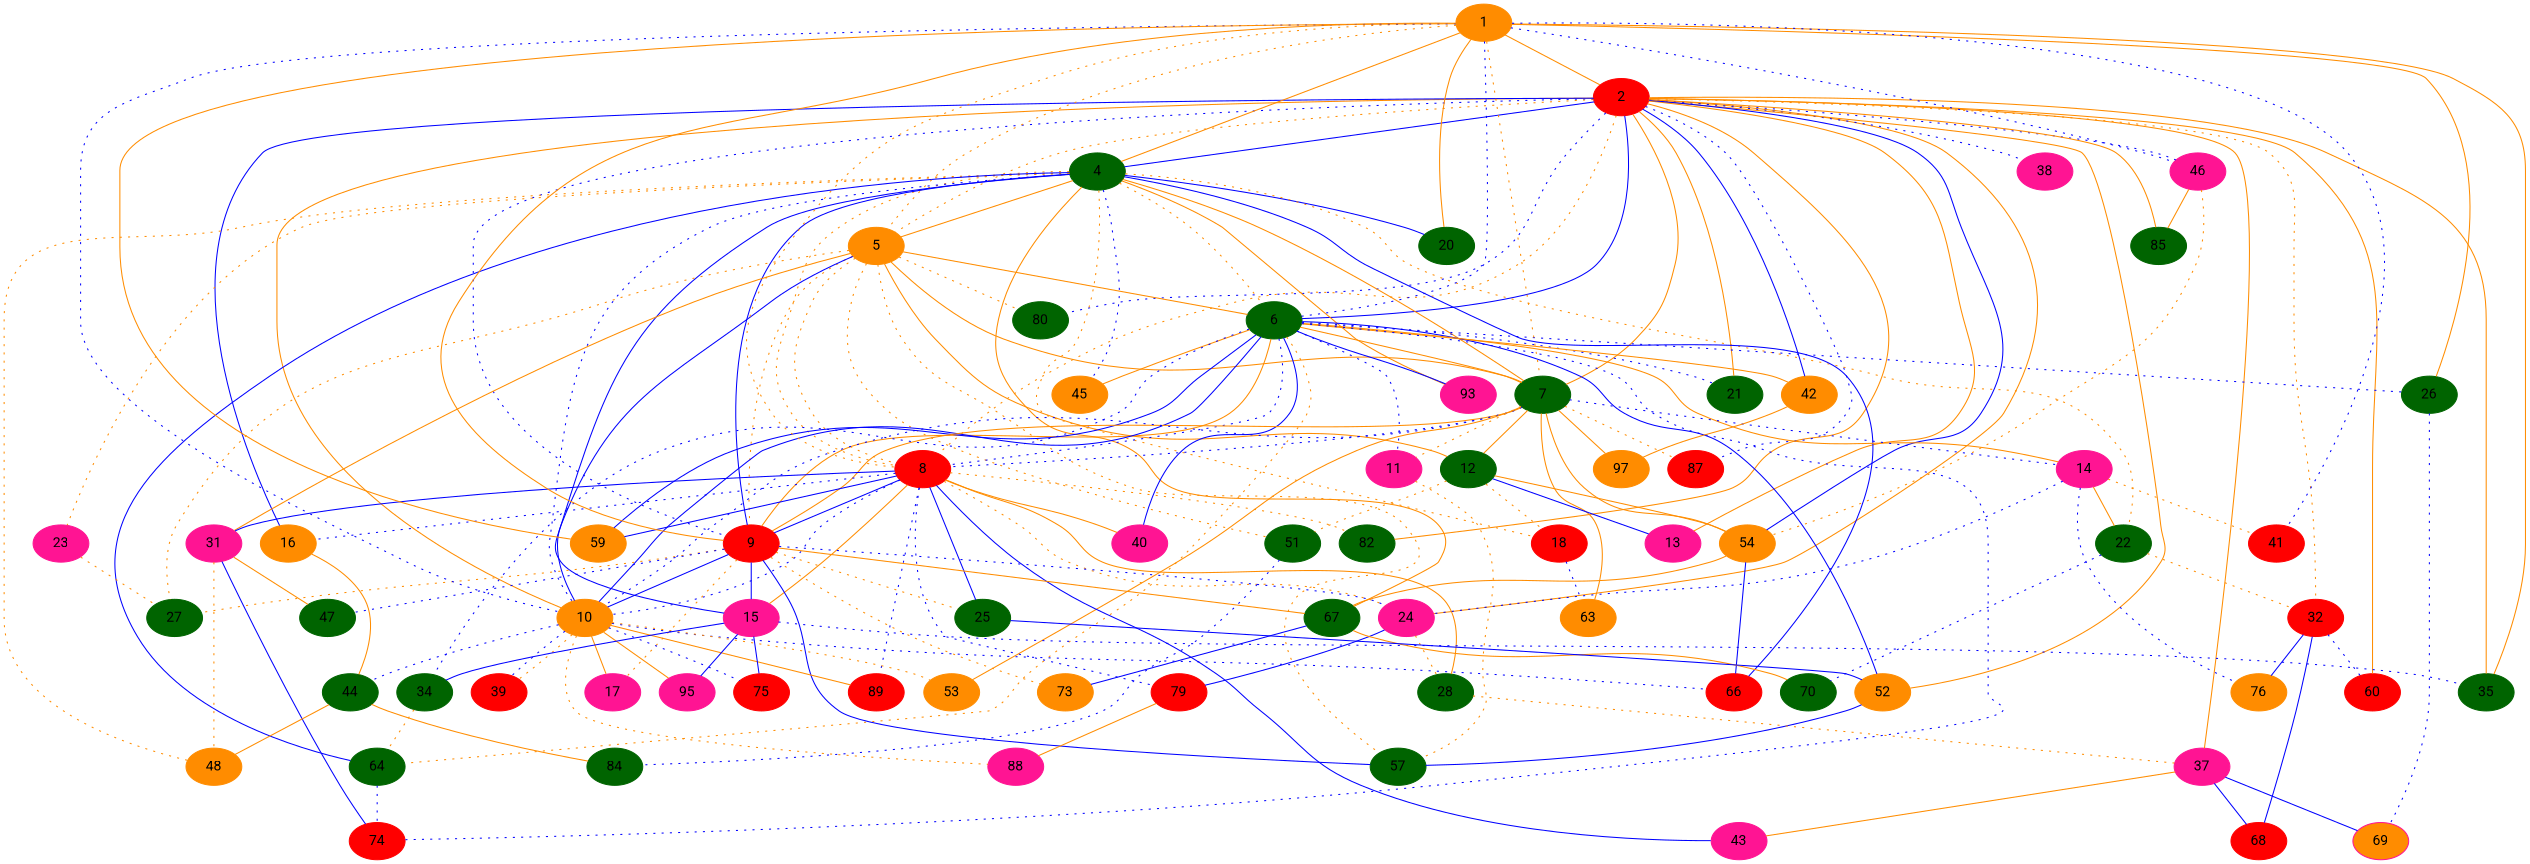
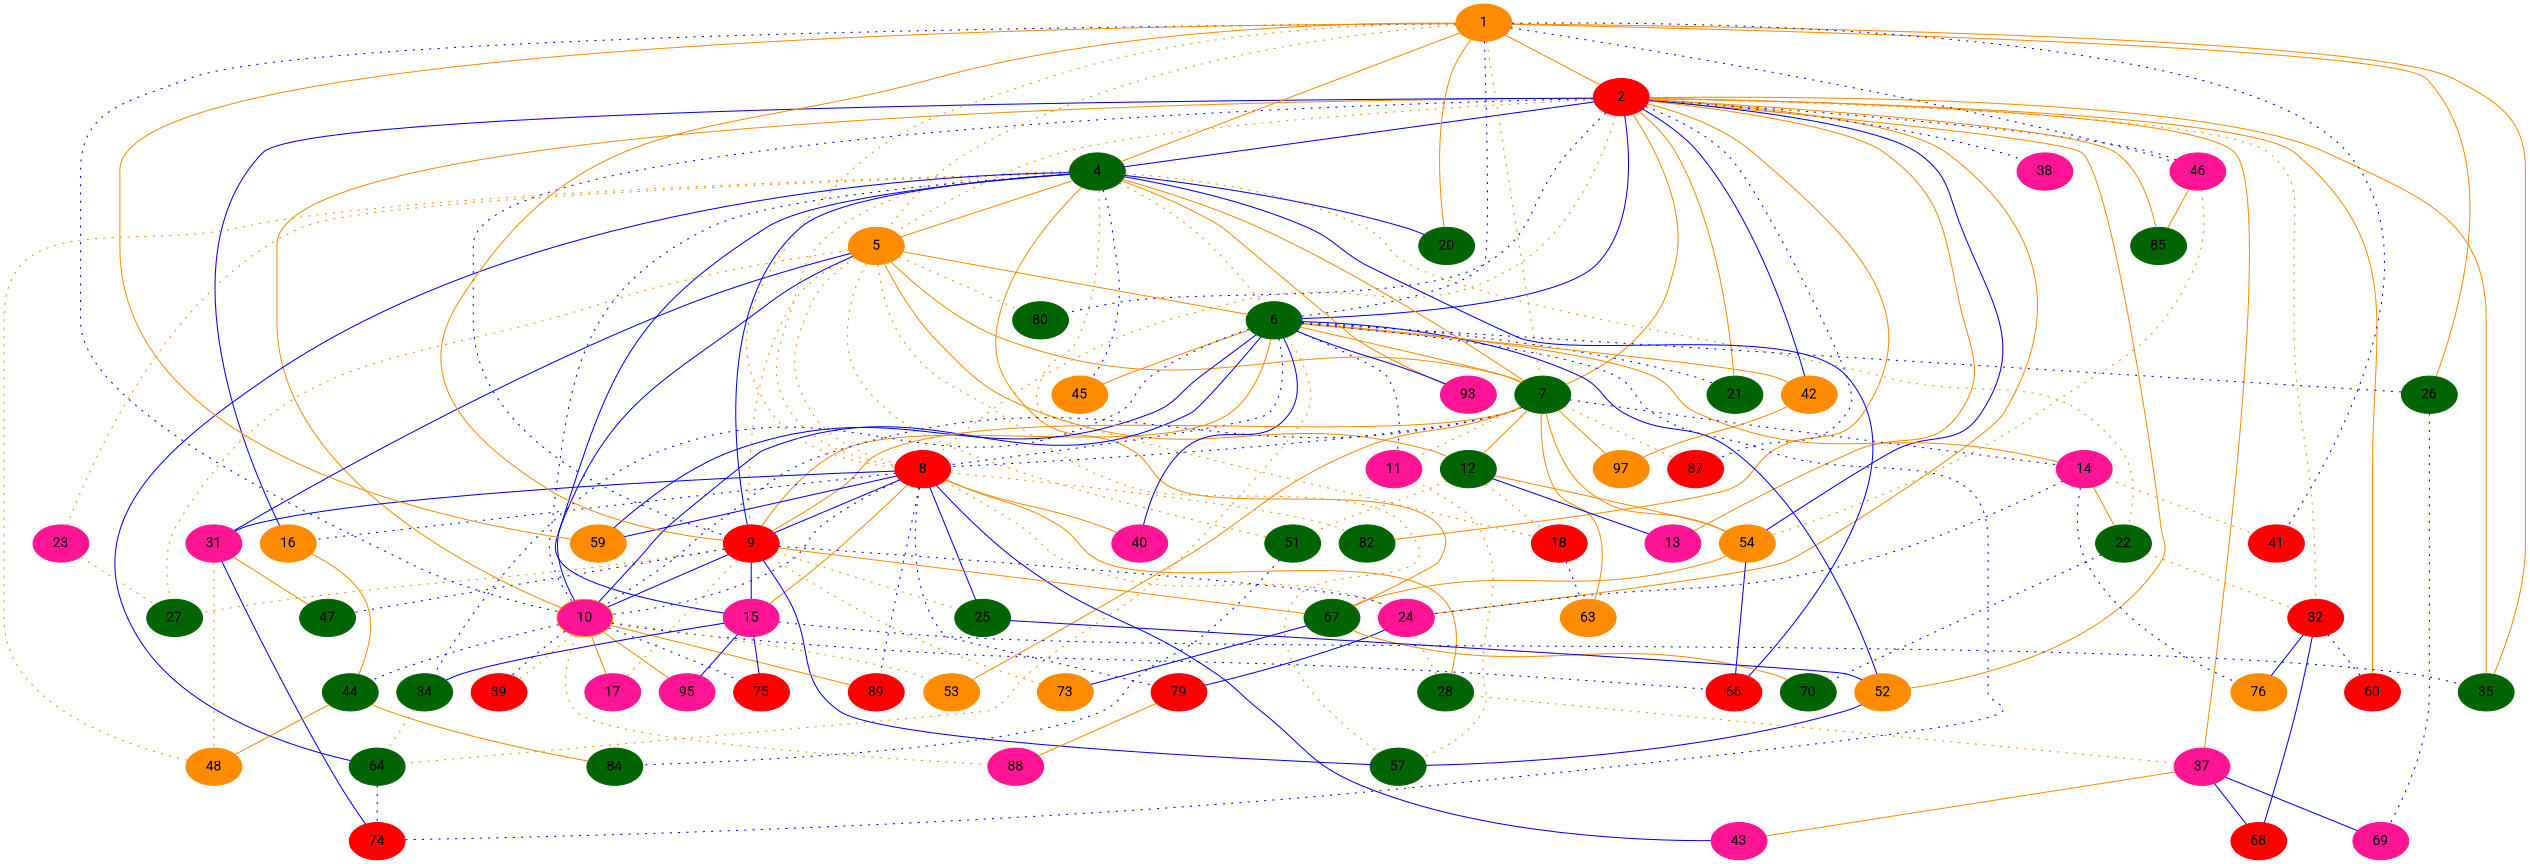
edge "5" -- "31": color darkorange -> blue
node "10": fillcolor darkorange -> deeppink
node "69": fillcolor darkorange -> deeppink
